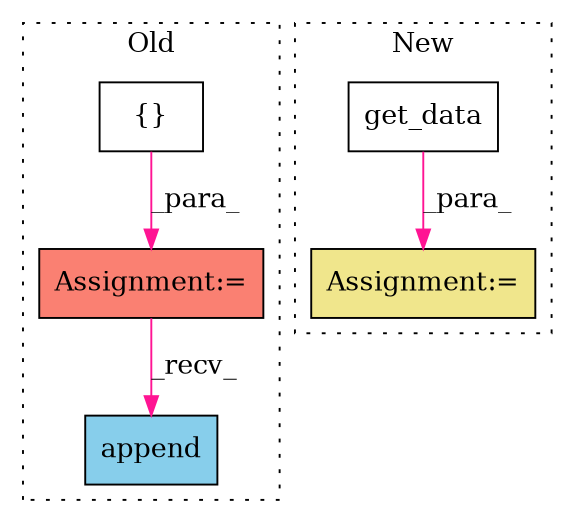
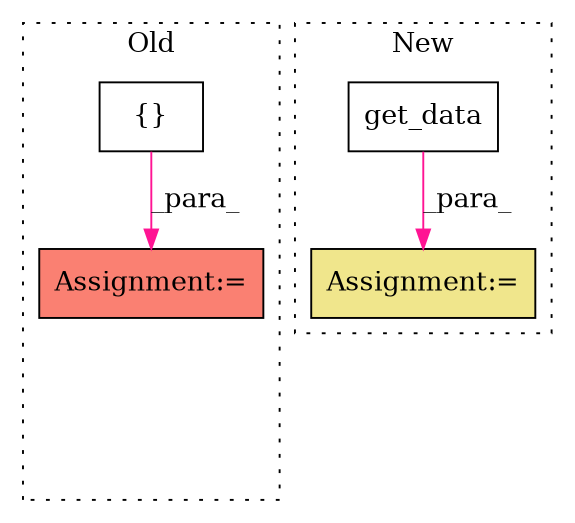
node "append": removed
